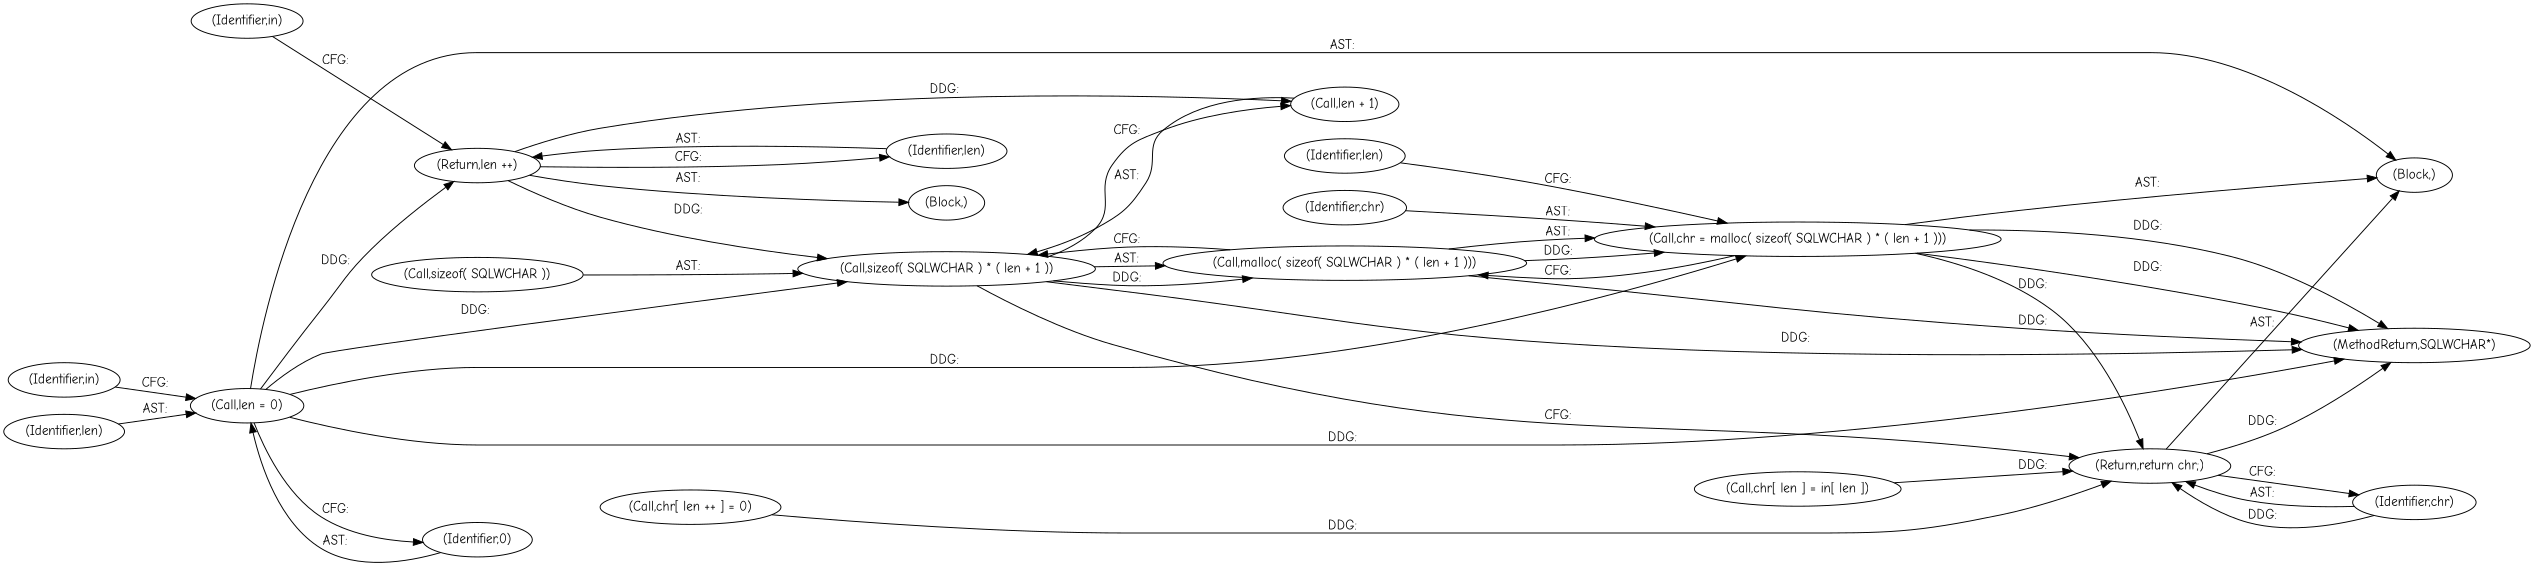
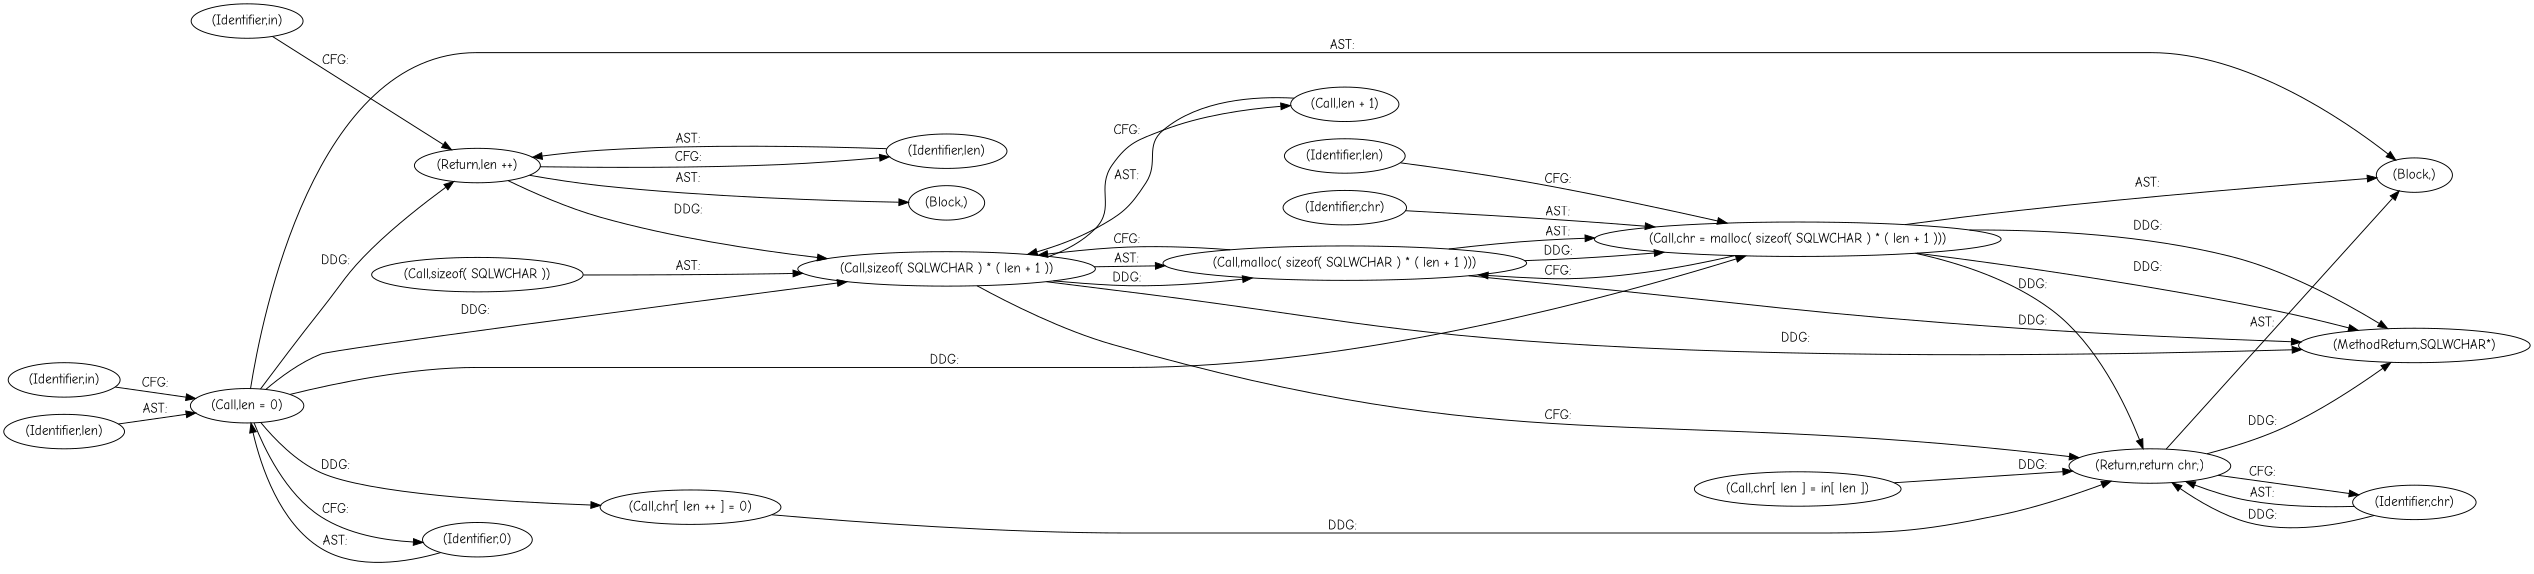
edge "(Return,len ++)" -> "(Call,len + 1)": removed, label "DDG:"
edge "(Call,len = 0)" -> "(MethodReturn,SQLWCHAR*)": now "(Call,len = 0)" -> "(Call,chr[ len ++ ] = 0)"
